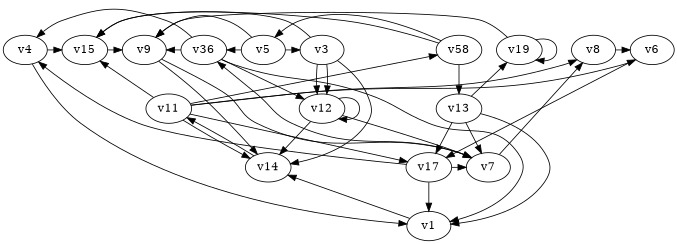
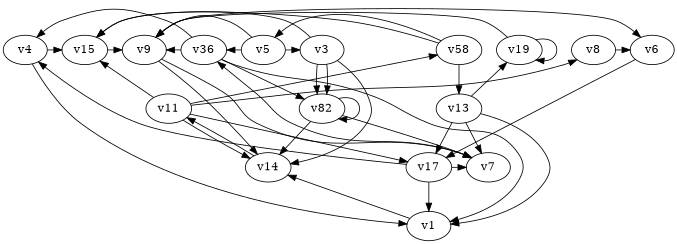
edge "v11" -> "v6": now "v9" -> "v6"
node "v12": label "v12" -> "v82"
edge "v7" -> "v8": removed
